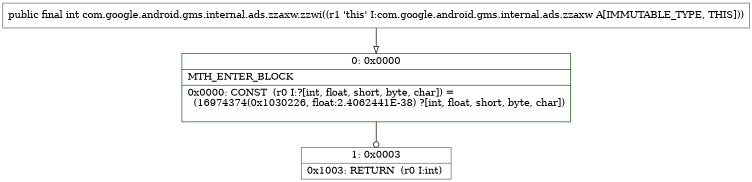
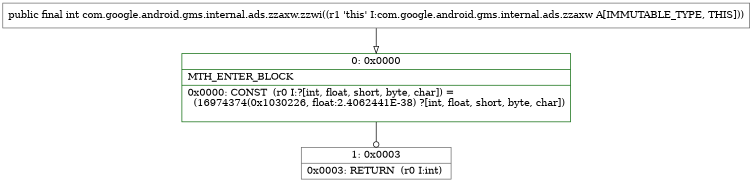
node "1: 0x0003": text "0x1003: RETURN  (r0 I:int)" -> "0x0003: RETURN  (r0 I:int)"
